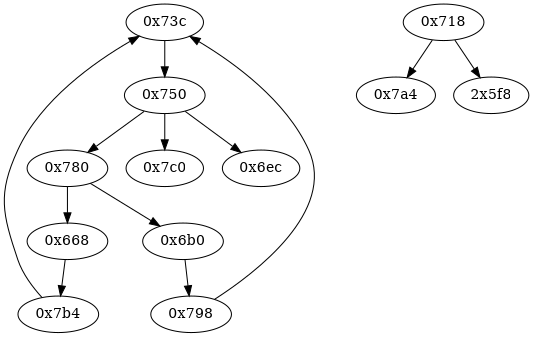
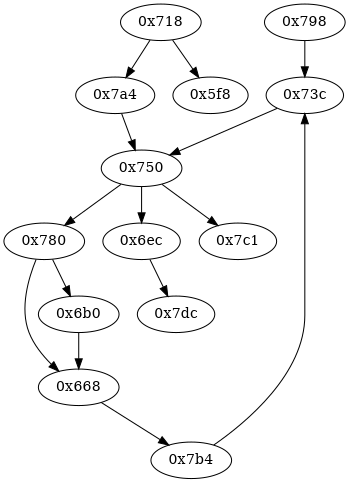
node "2x5f8": label "2x5f8" -> "0x5f8"
edge "0x7a4" -> "0x750": added
node "0x7c0": label "0x7c0" -> "0x7c1"
edge "0x6b0" -> "0x798": now "0x6b0" -> "0x668"
node "0x7dc": added
